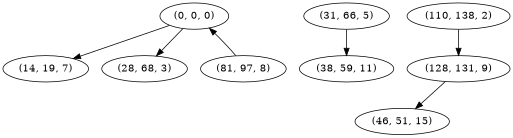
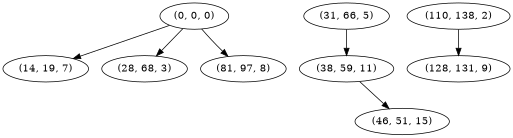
edge "(81, 97, 8)" -> "(0, 0, 0)": reversed
edge "(128, 131, 9)" -> "(46, 51, 15)": now "(38, 59, 11)" -> "(46, 51, 15)"
